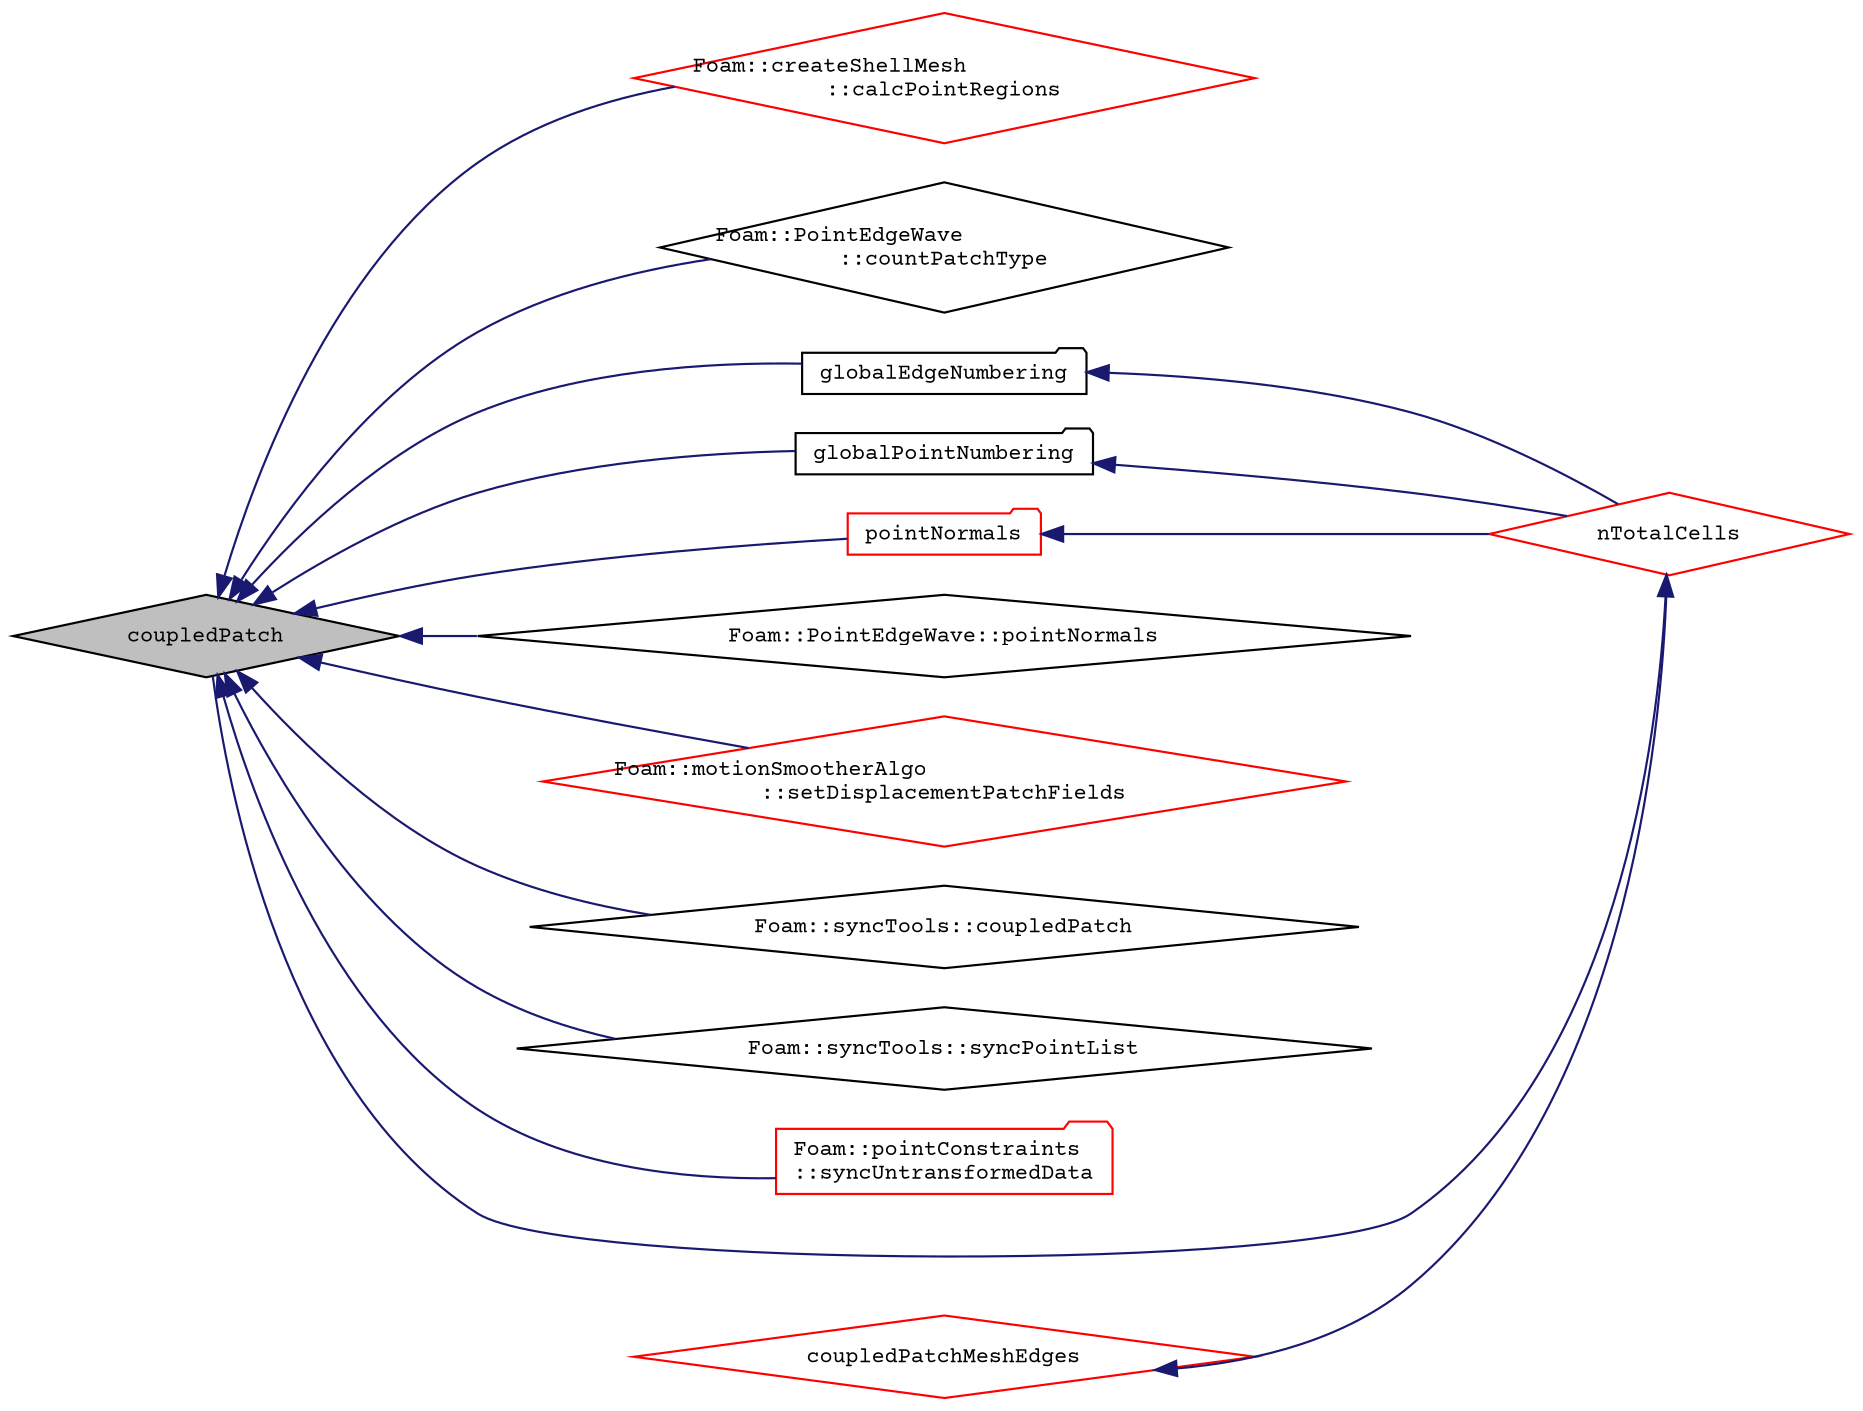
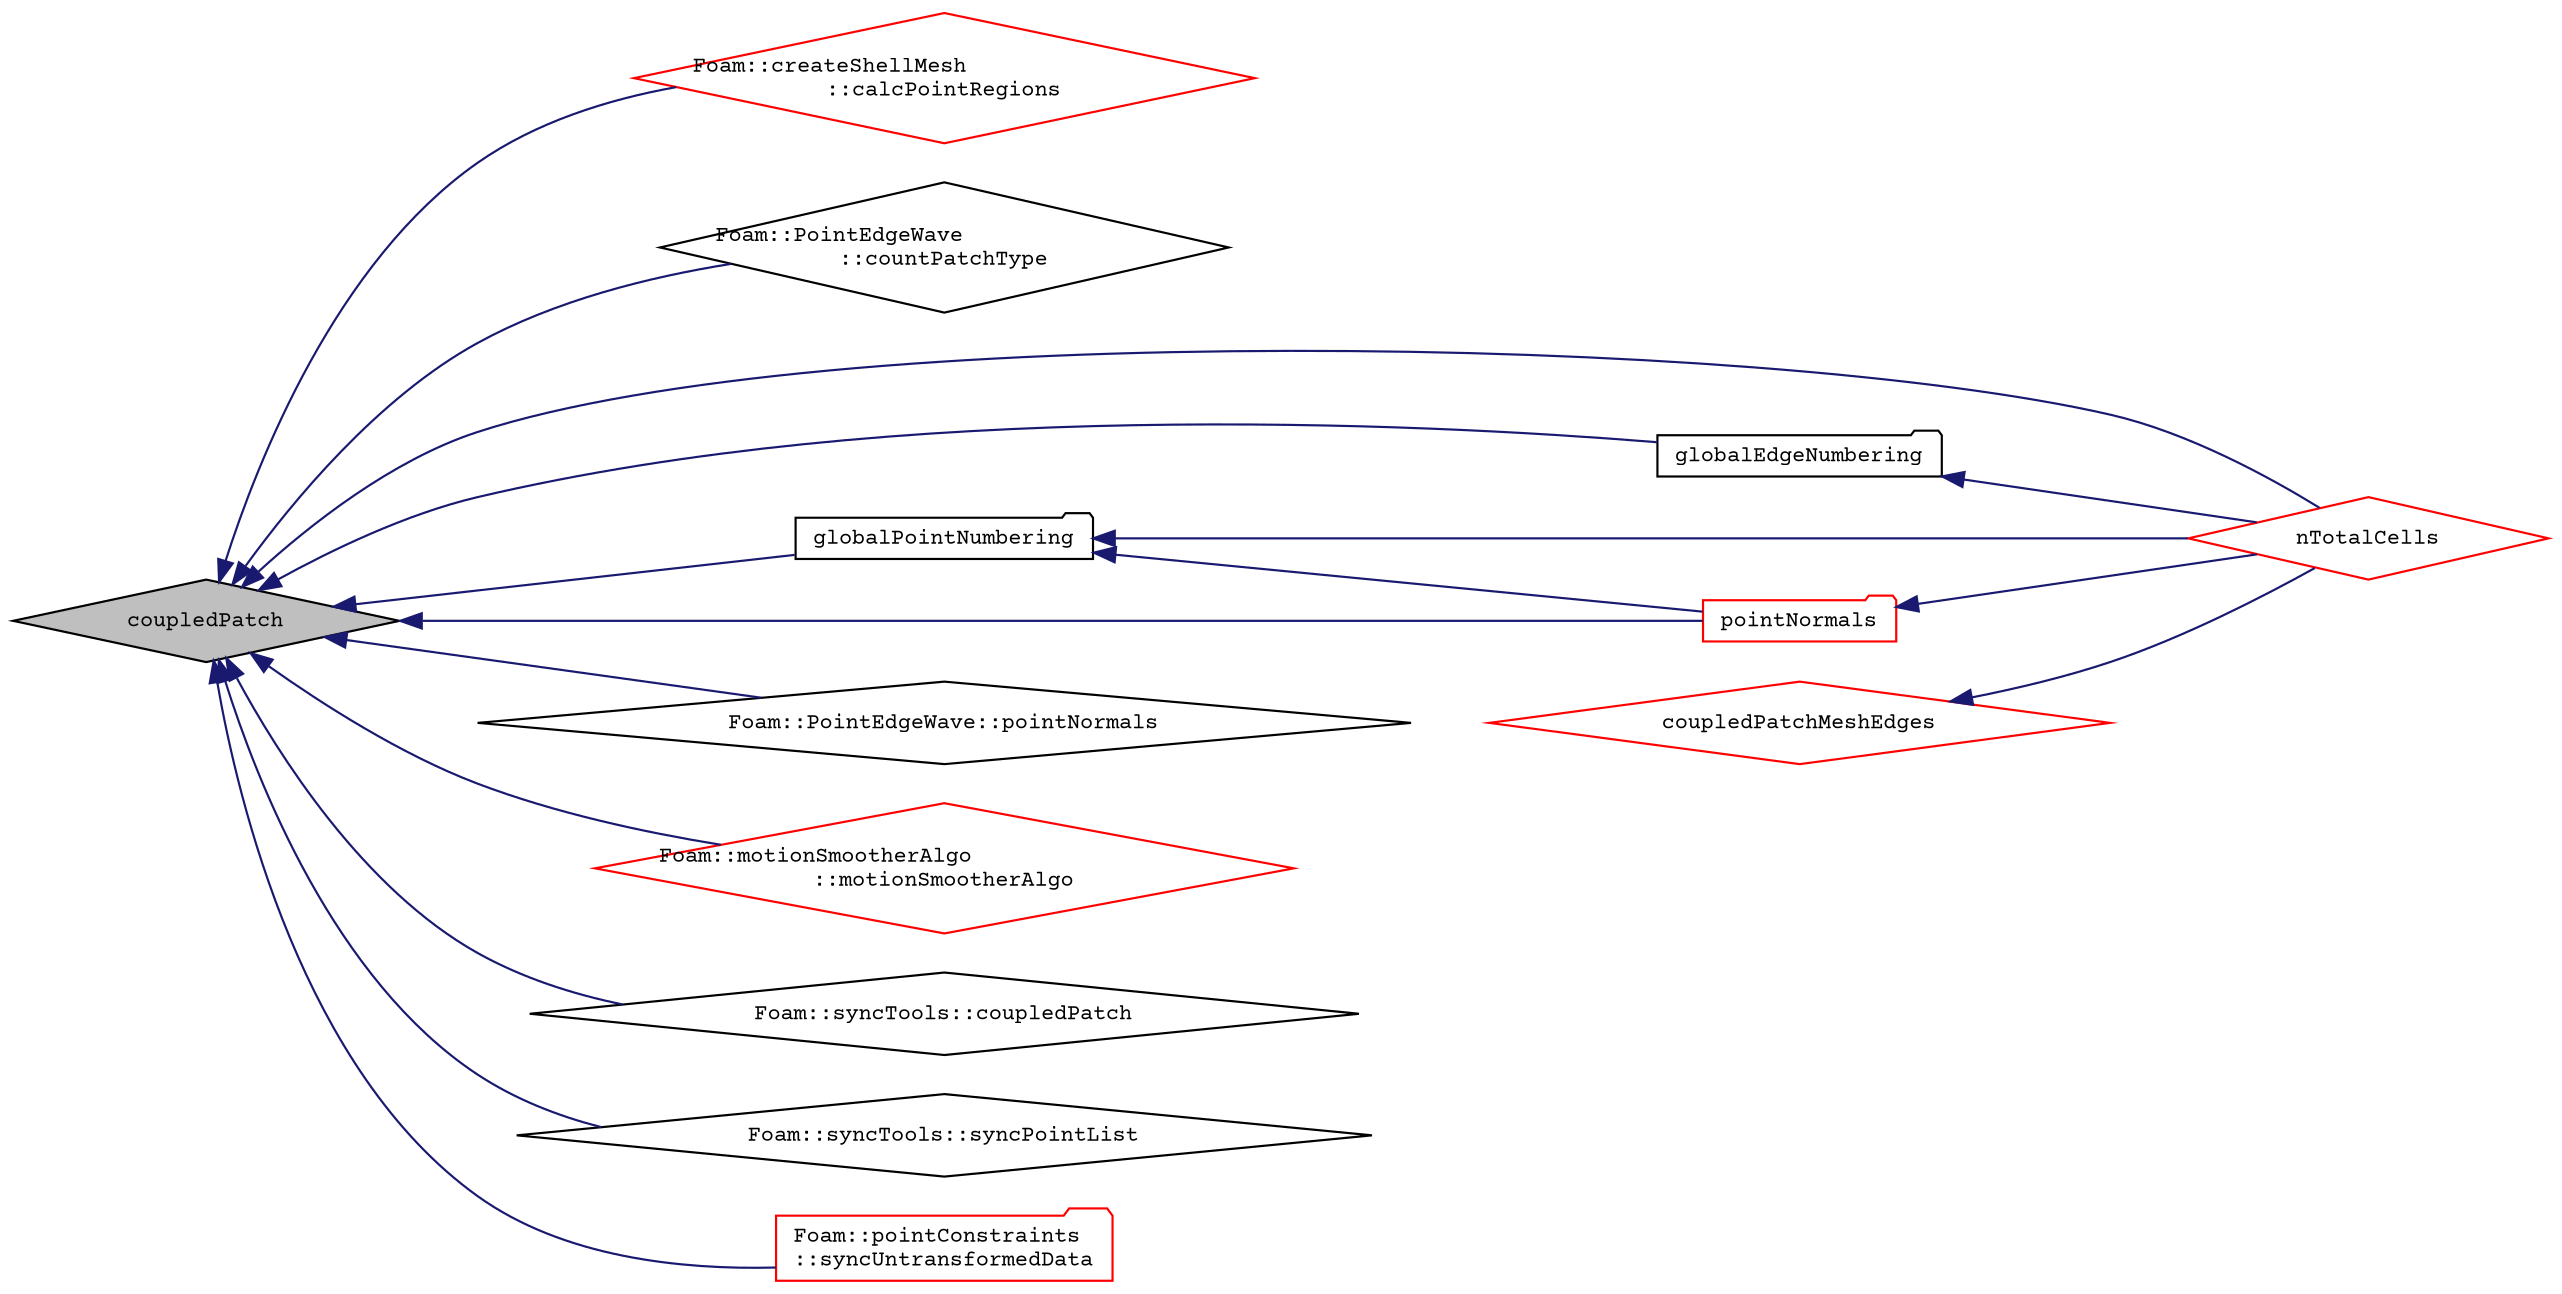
edge "pointNormals" -> "globalPointNumbering": added
node "Foam::motionSmootherAlgo ::setDisplacementPatchFields": label "Foam::motionSmootherAlgo ::setDisplacementPatchFields" -> "Foam::motionSmootherAlgo ::motionSmootherAlgo"
edge "coupledPatch" -> "nTotalCells": reversed
